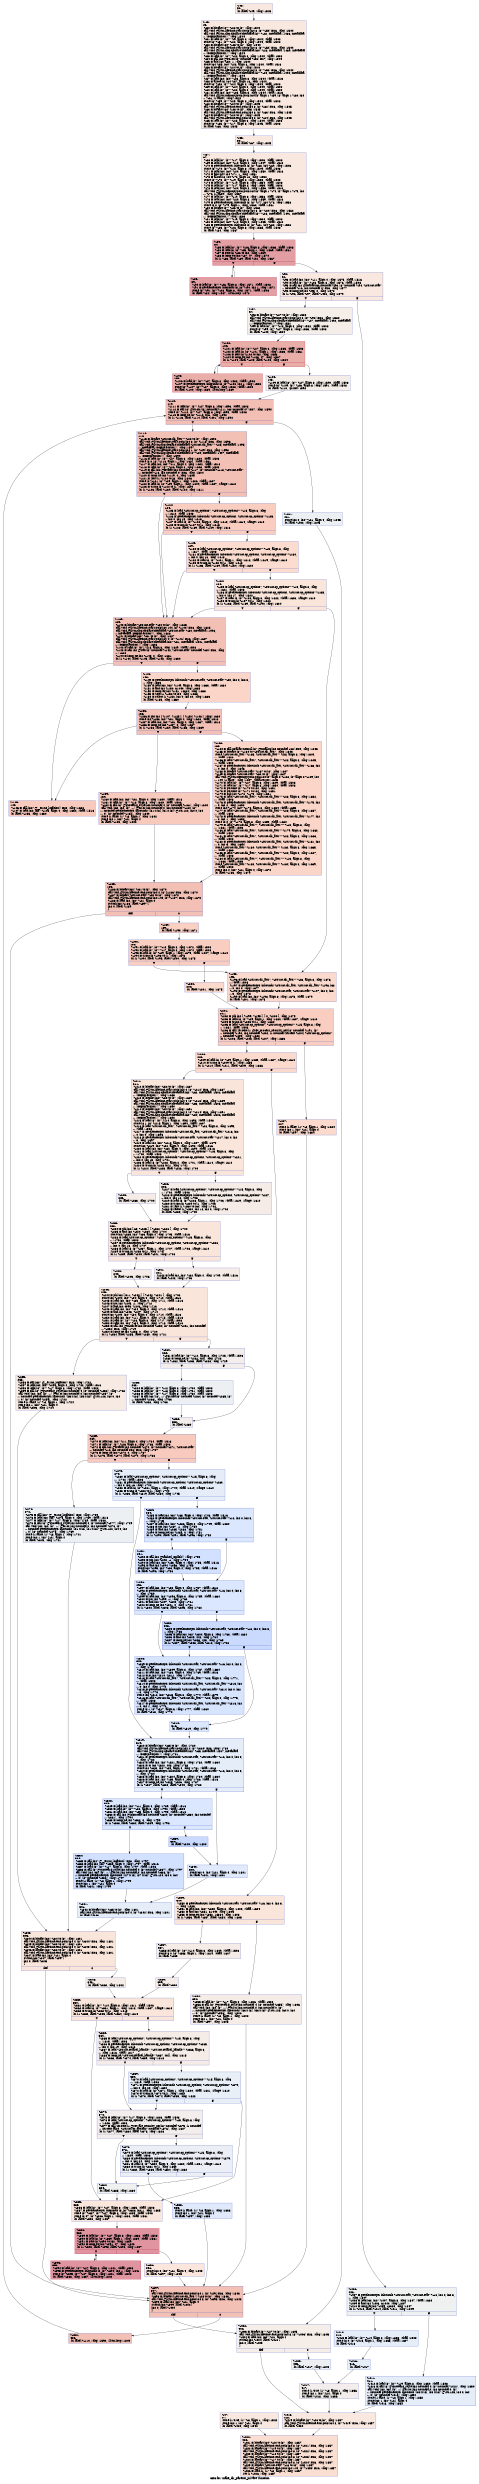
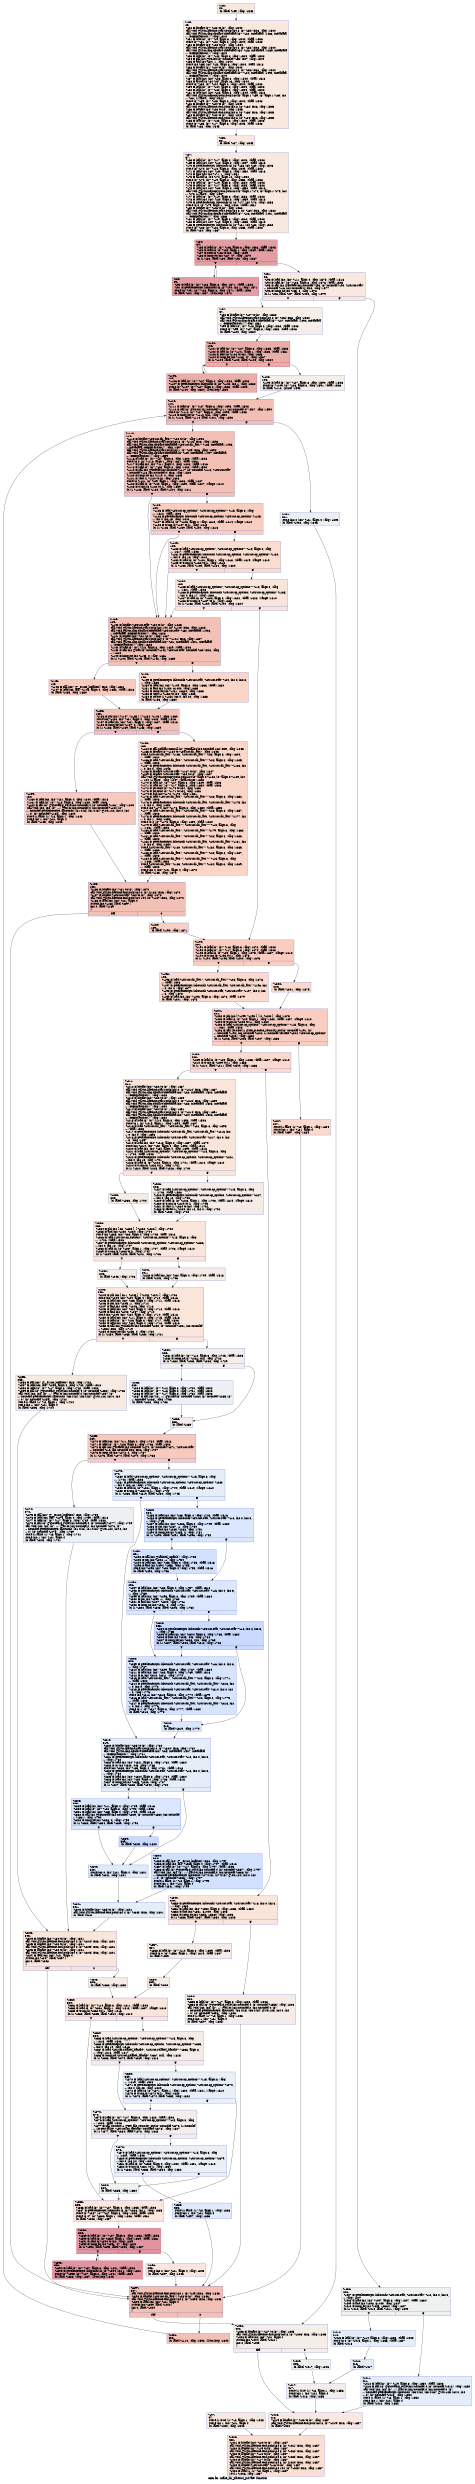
edge "%155:" -> "%145:": reversed
edge "%134:" -> "%195:": now "%134:" -> "%190:"
edge "%328:" -> "%334:": now "%328:" -> "%340:"
